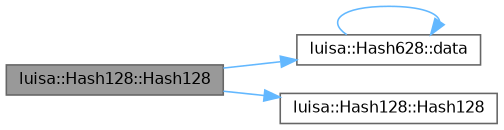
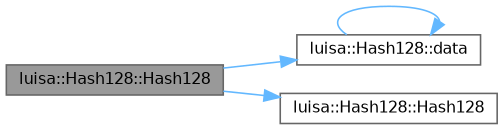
node "luisa::Hash628::data": label "luisa::Hash628::data" -> "luisa::Hash128::data"
